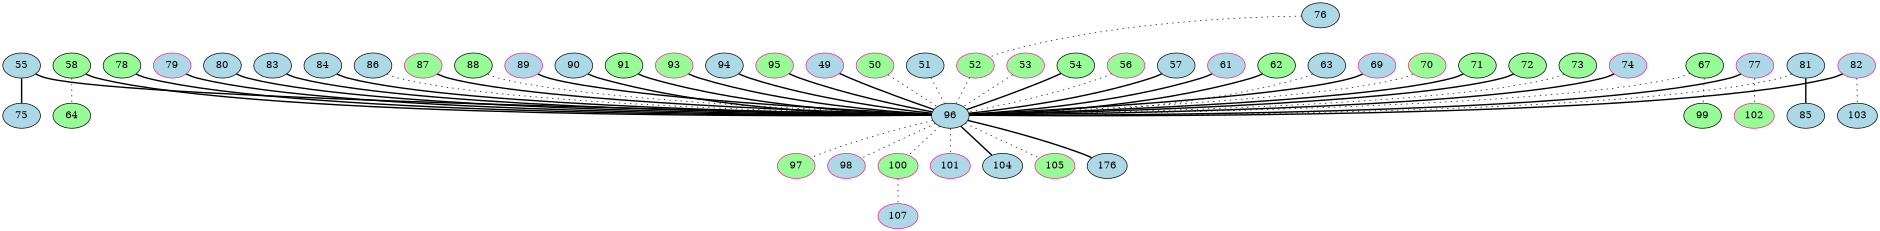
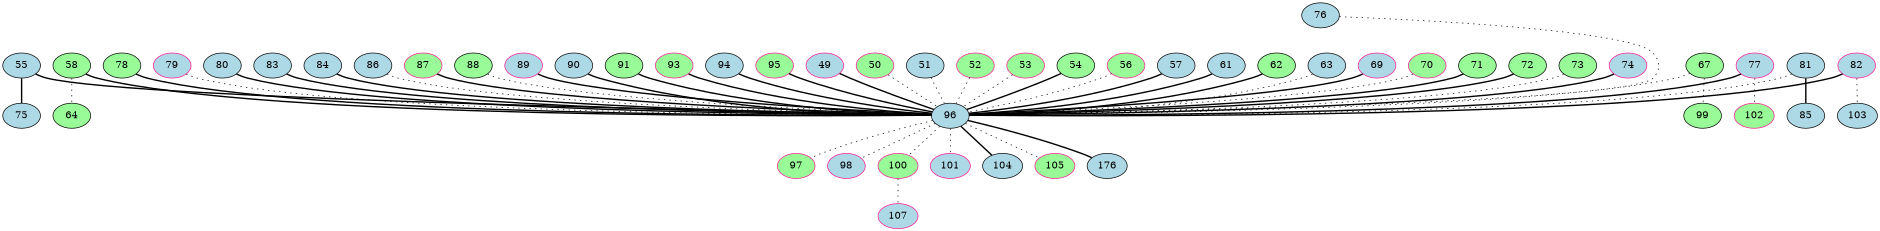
edge "76" -- "52": now "76" -- "96"
node "61": color deeppink -> black
edge "79" -- "96": style bold -> dotted
